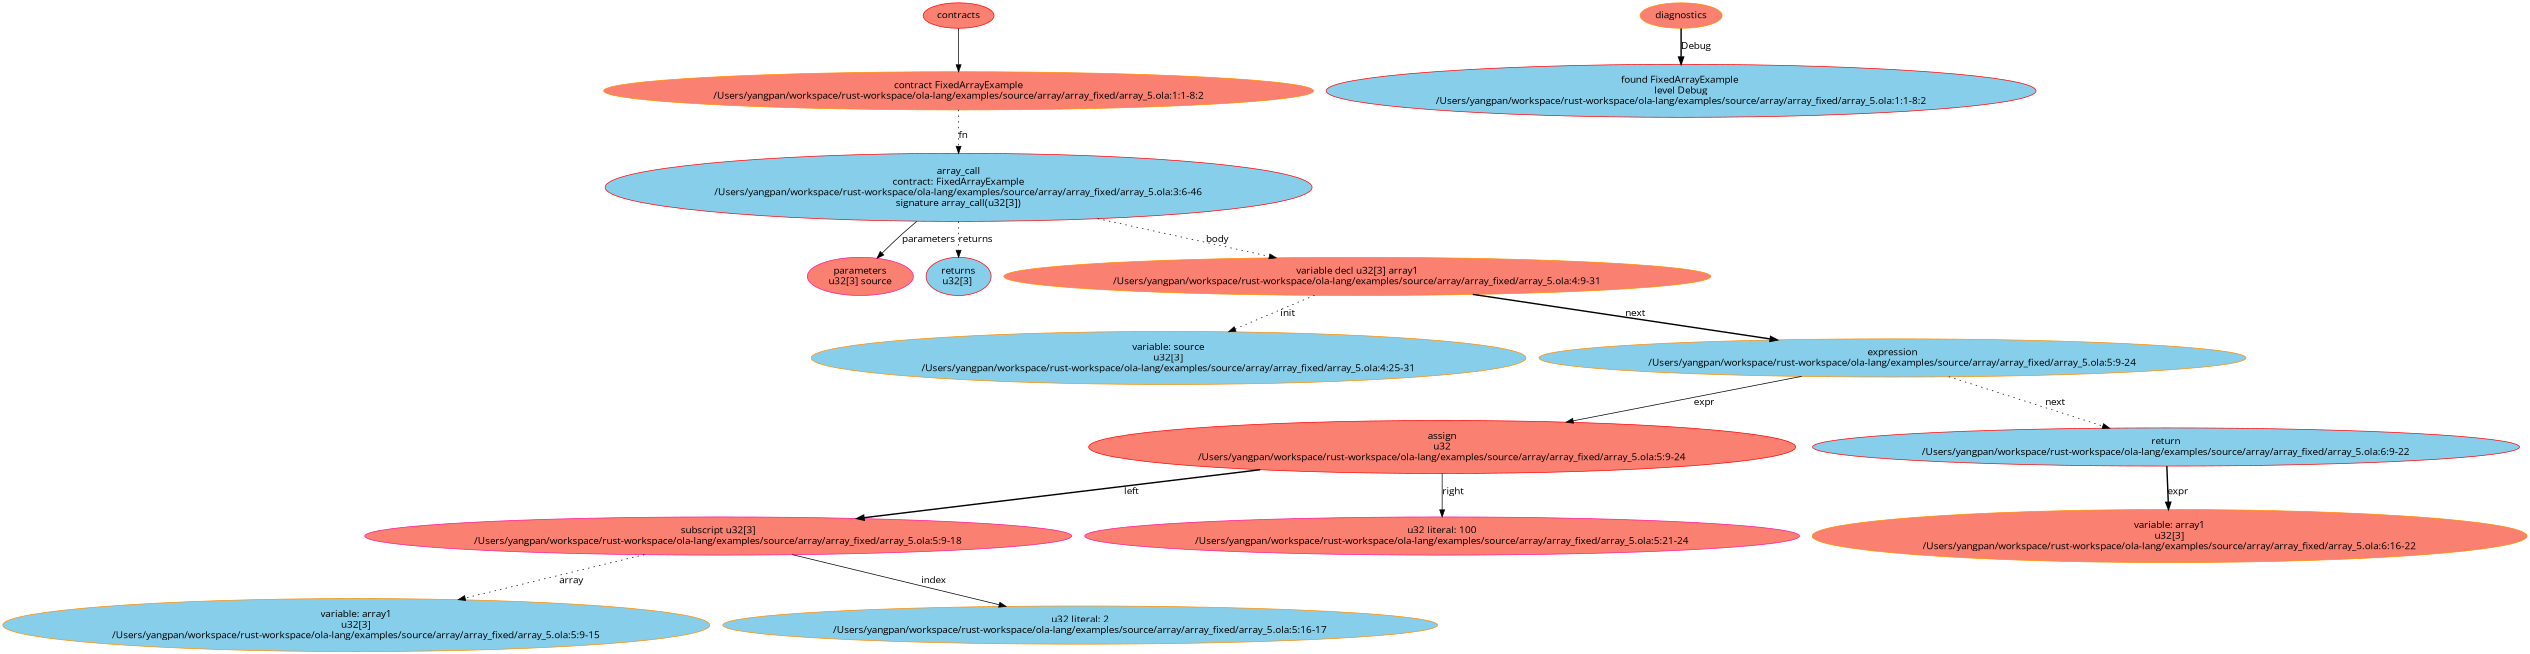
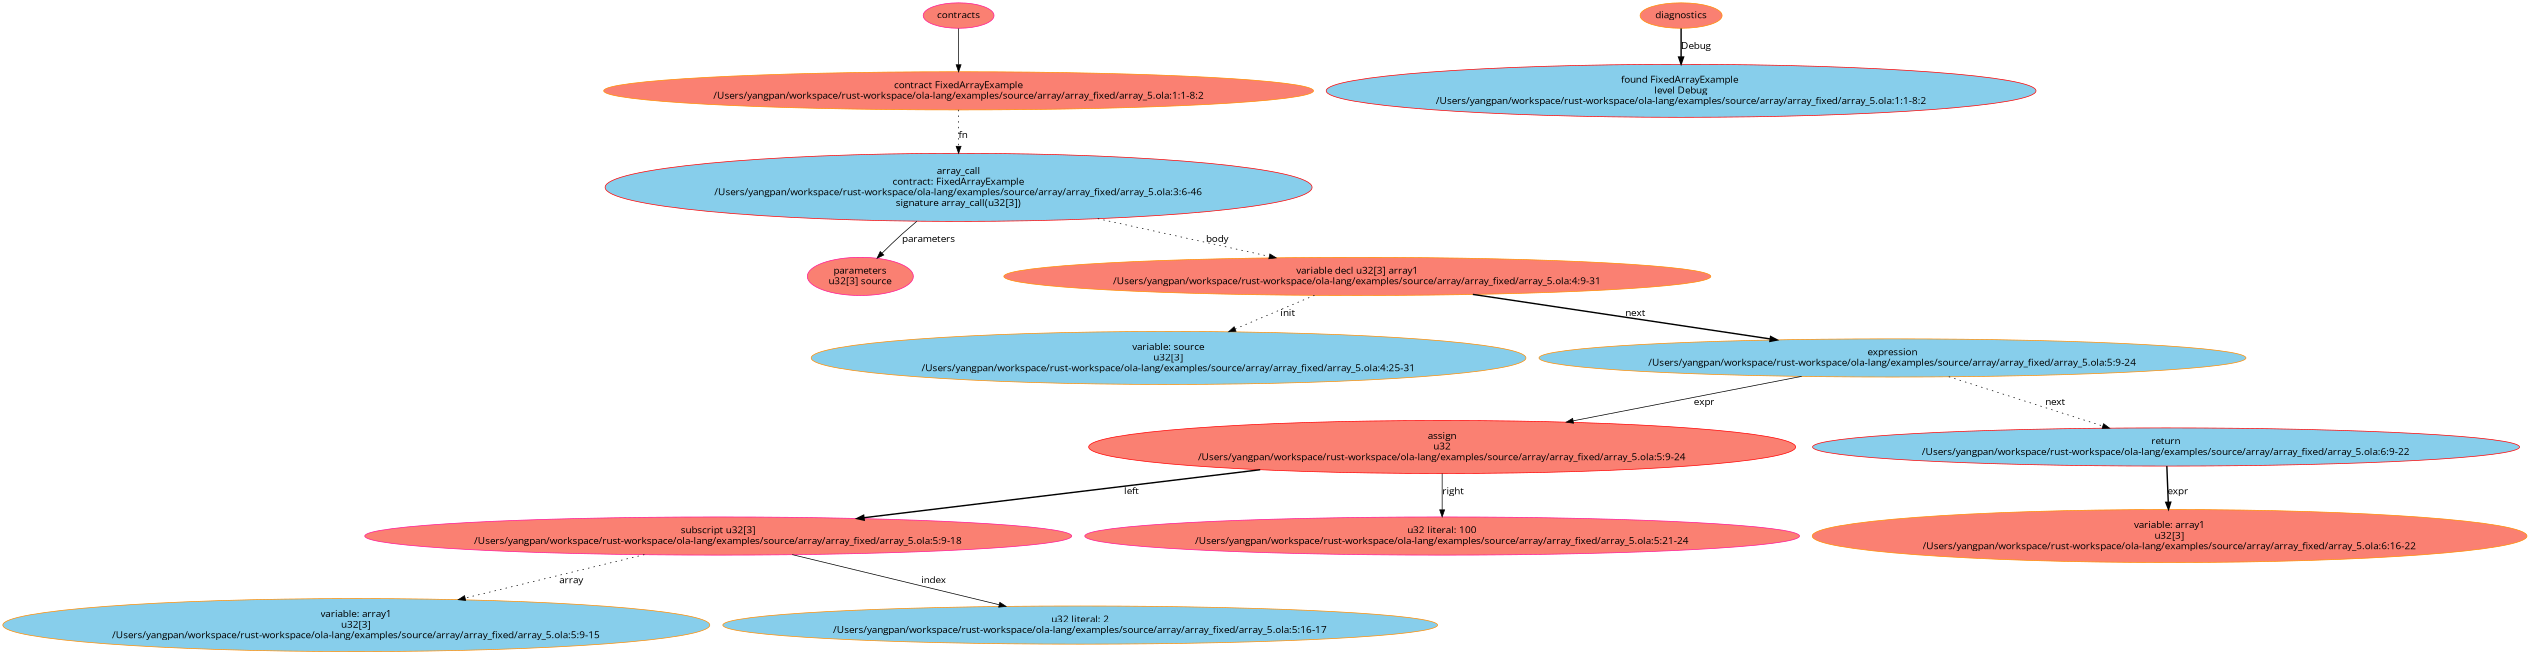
node "contracts": color red -> deeppink
node "returns u32[3]": removed
